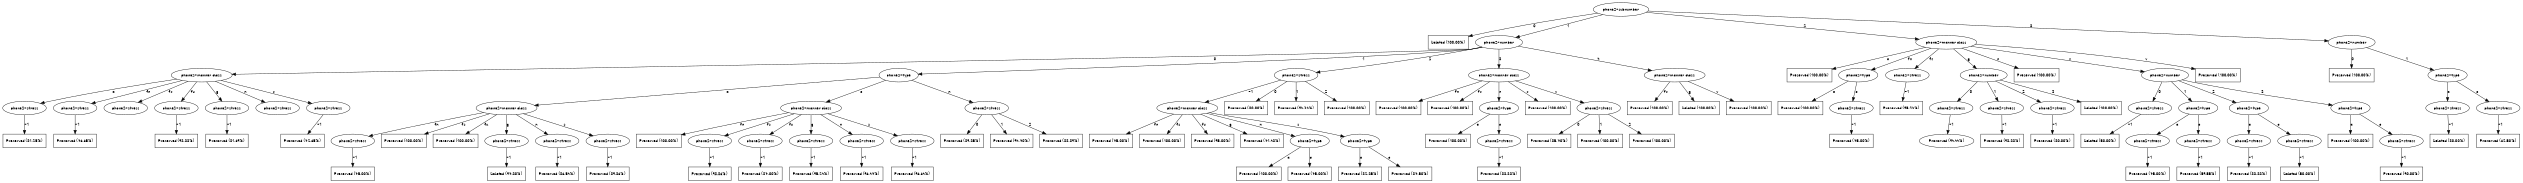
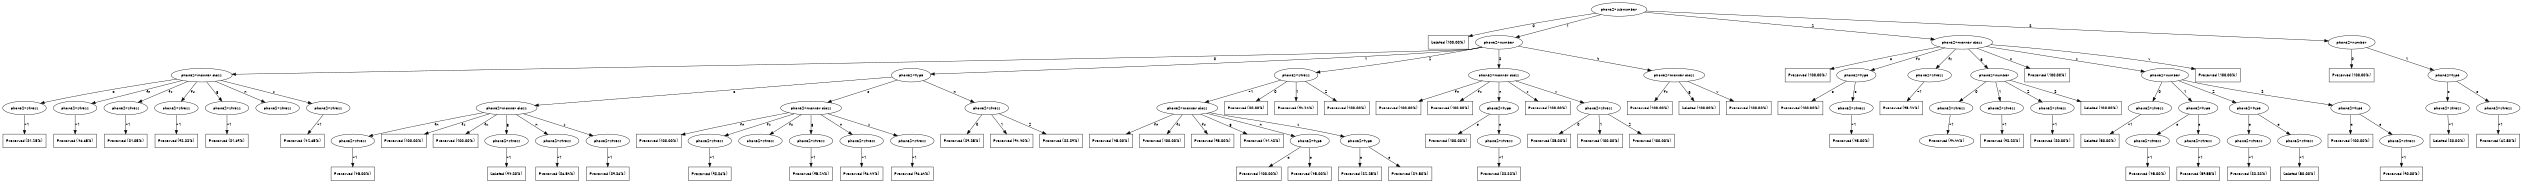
node "Preserved (81.05%)": added
node "Preserved (85.70%)": label "Preserved (85.70%)" -> "Preserved (85.00%)"
node "Preserved (87.00%)": removed
